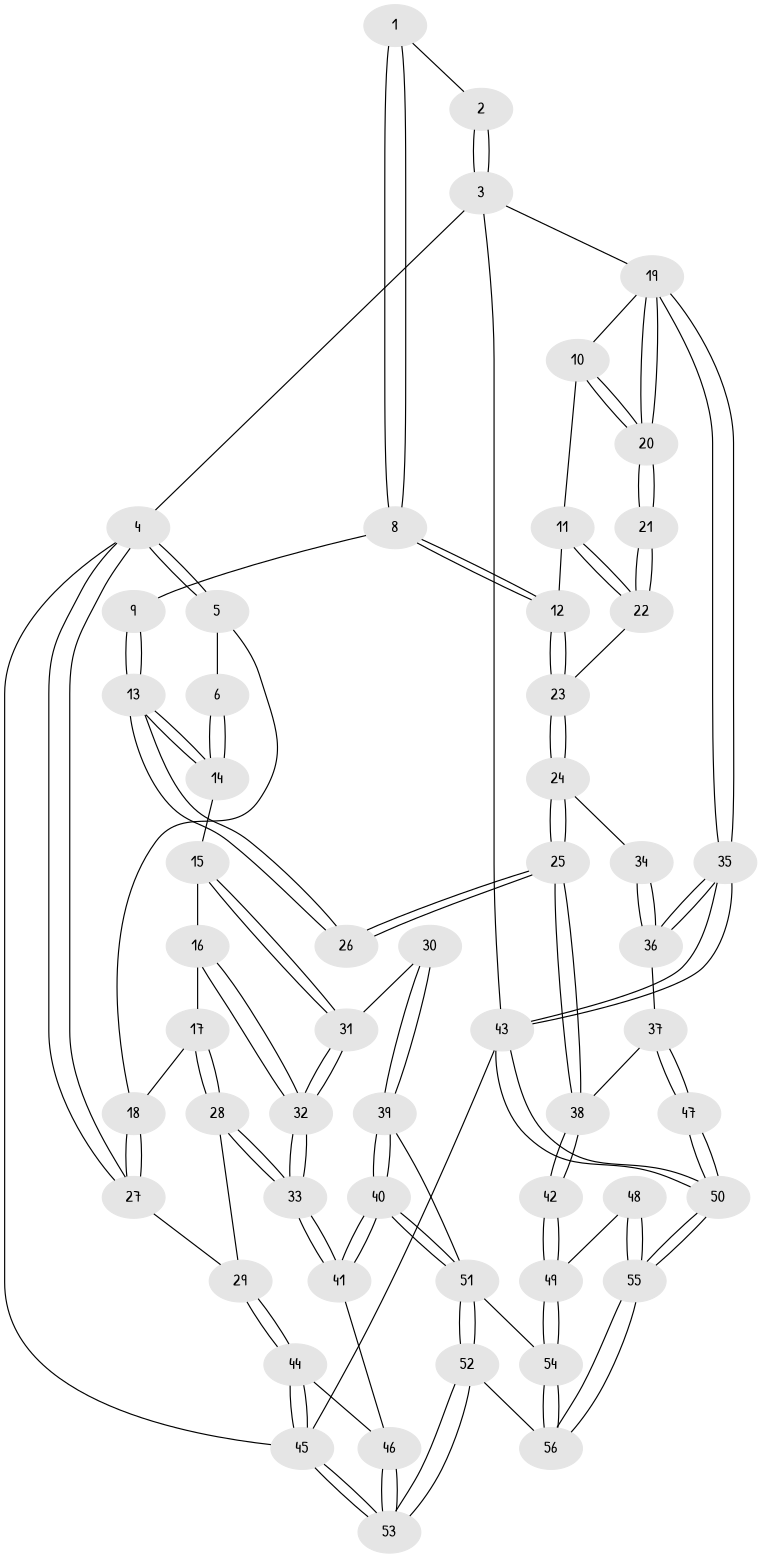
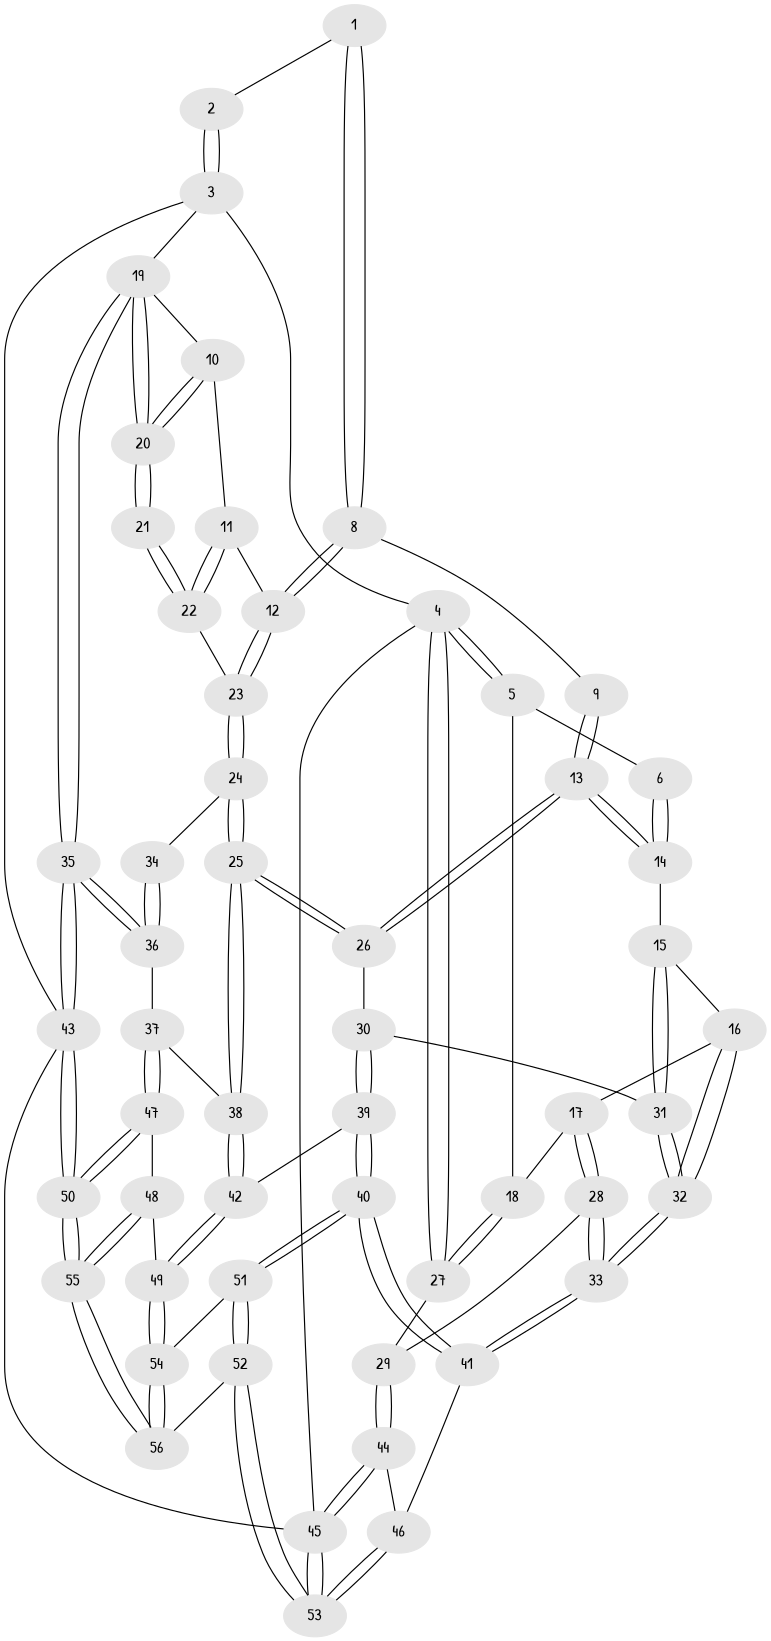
edge "26" -- "30": added
edge "47" -- "48": added
edge "39" -- "51": now "39" -- "42"
